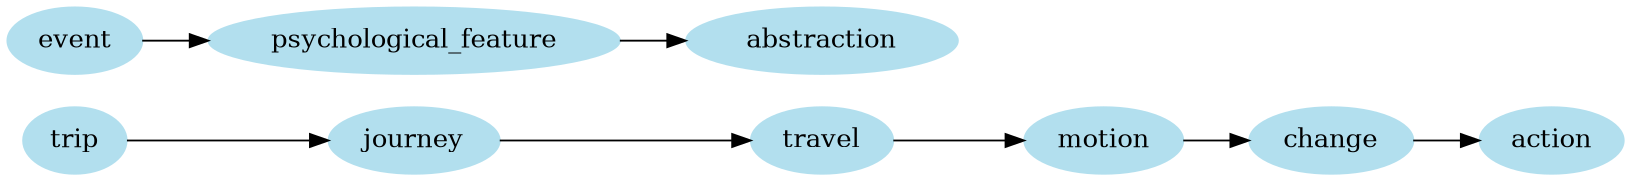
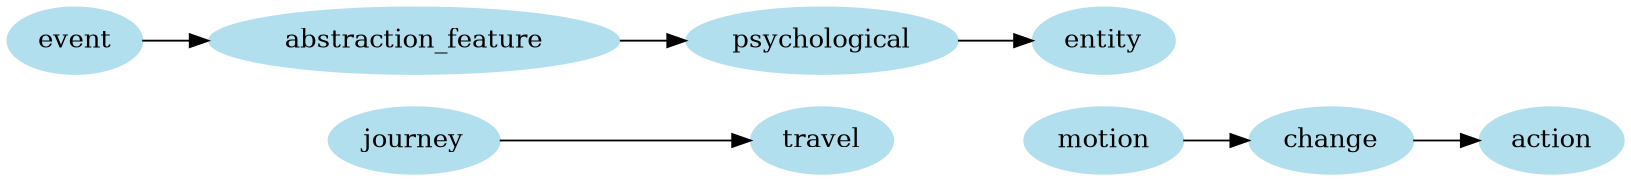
node "psychological_feature": label "psychological_feature" -> "abstraction_feature"
node "abstraction": label "abstraction" -> "psychological"
node "entity": added
node "trip": removed
edge "travel" -> "motion": removed
